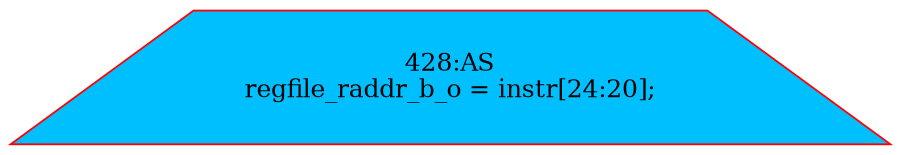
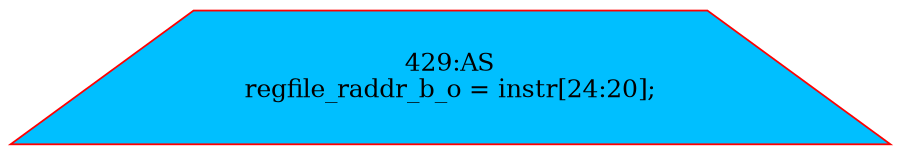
node "428:AS regfile_raddr_b_o = instr[24:20];": label "428:AS regfile_raddr_b_o = instr[24:20];" -> "429:AS regfile_raddr_b_o = instr[24:20];"
